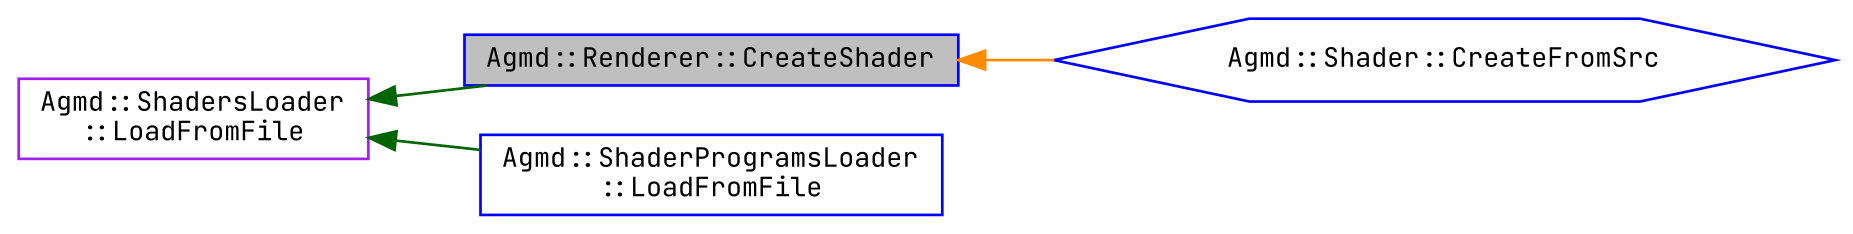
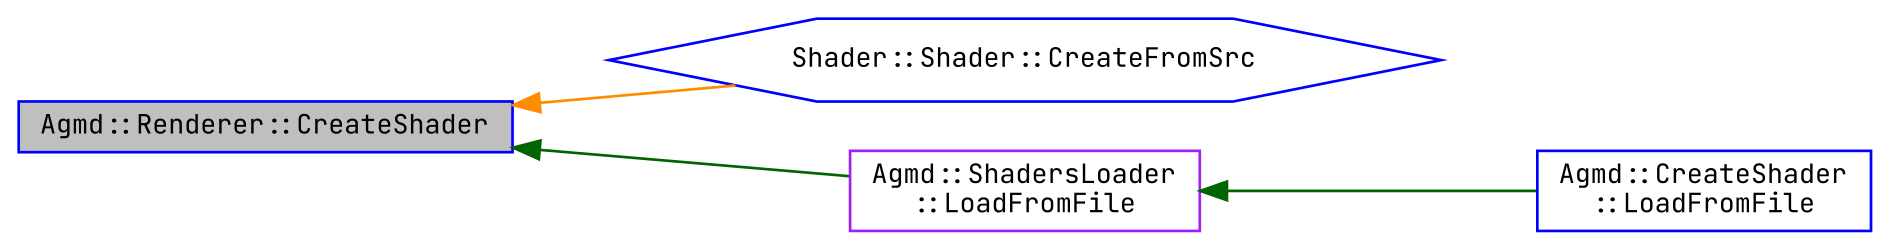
node "Agmd::Shader::CreateFromSrc": label "Agmd::Shader::CreateFromSrc" -> "Shader::Shader::CreateFromSrc"
edge "Agmd::Renderer::CreateShader" -> "Agmd::ShadersLoader ::LoadFromFile": reversed
node "Agmd::ShaderProgramsLoader ::LoadFromFile": label "Agmd::ShaderProgramsLoader ::LoadFromFile" -> "Agmd::CreateShader ::LoadFromFile"
